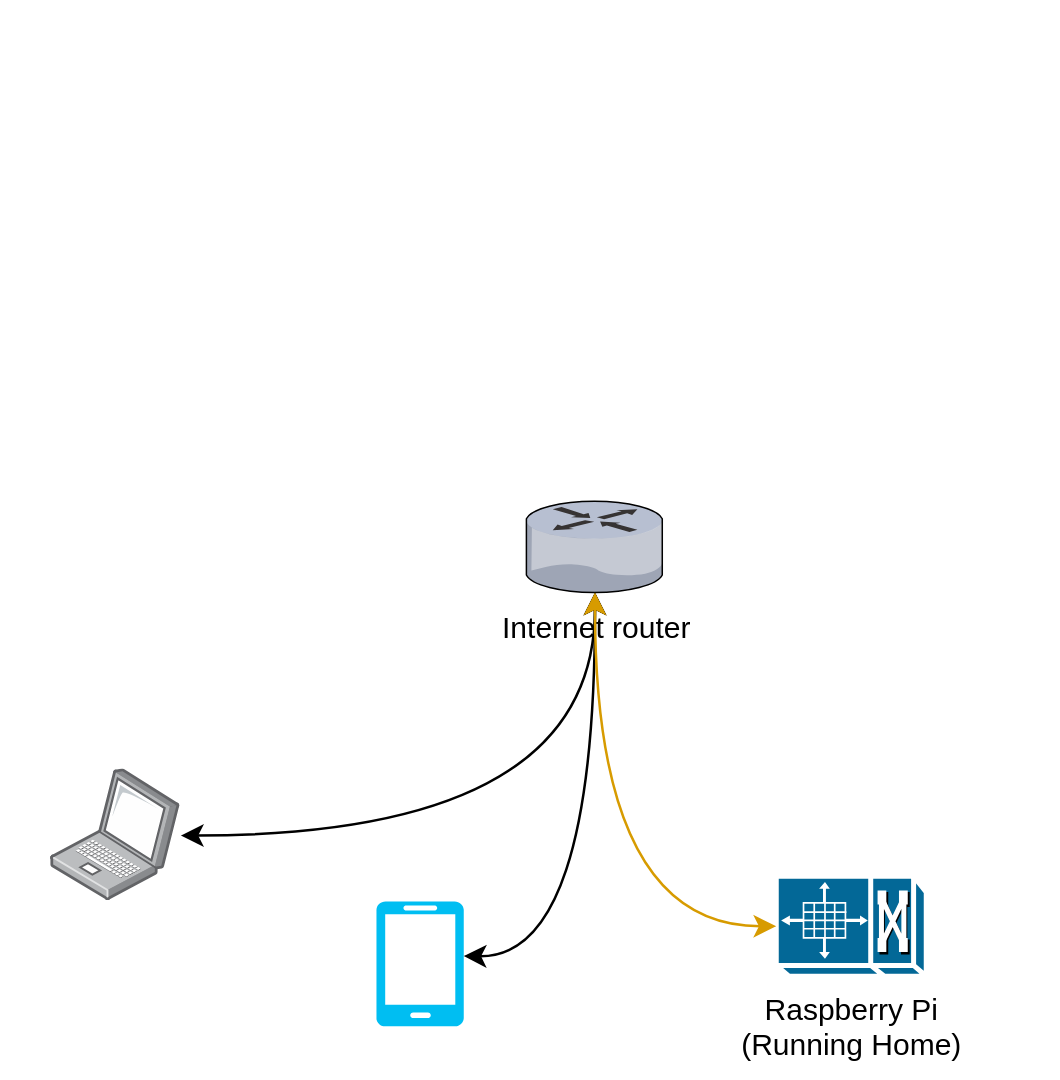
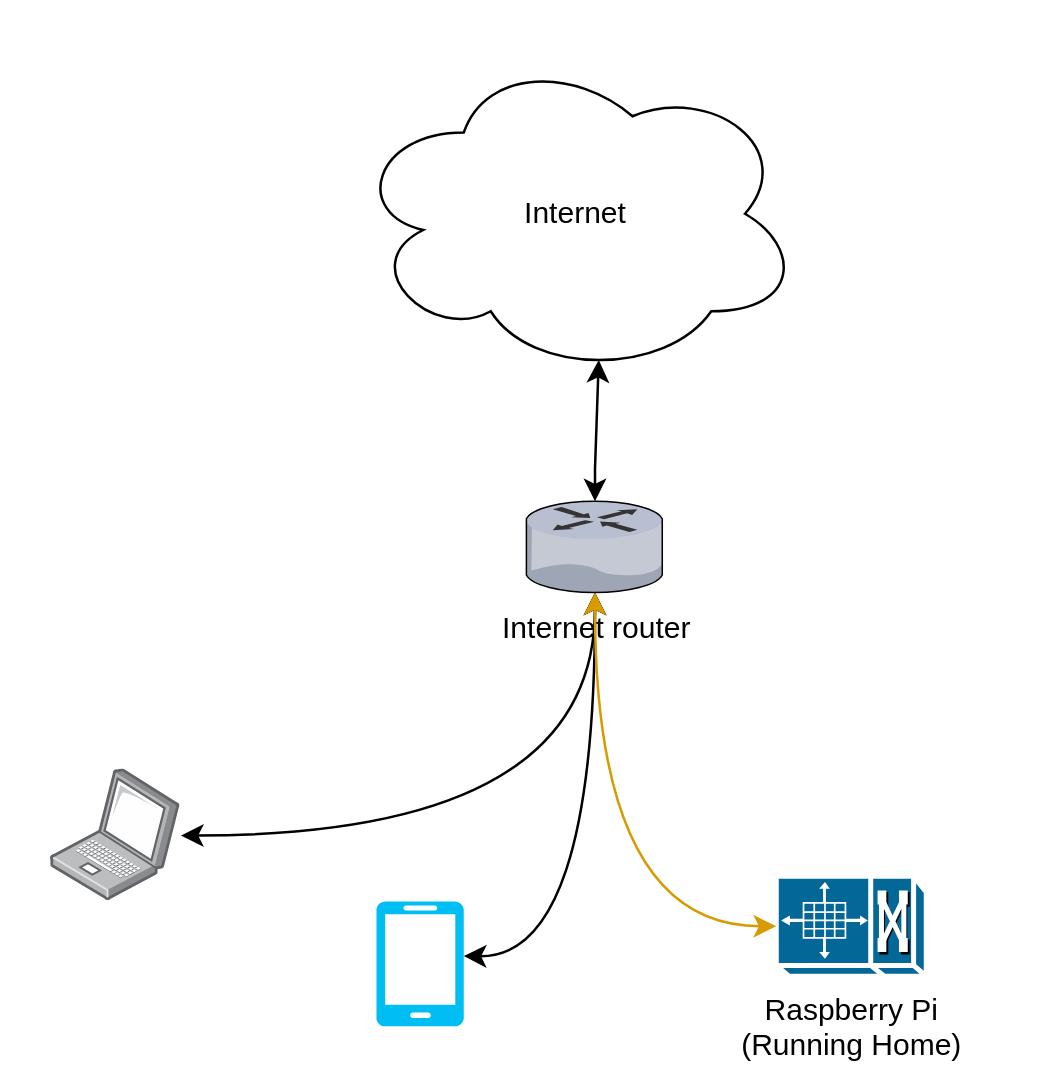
node "Internet": added
edge "Internet" -- "Internet router": added
